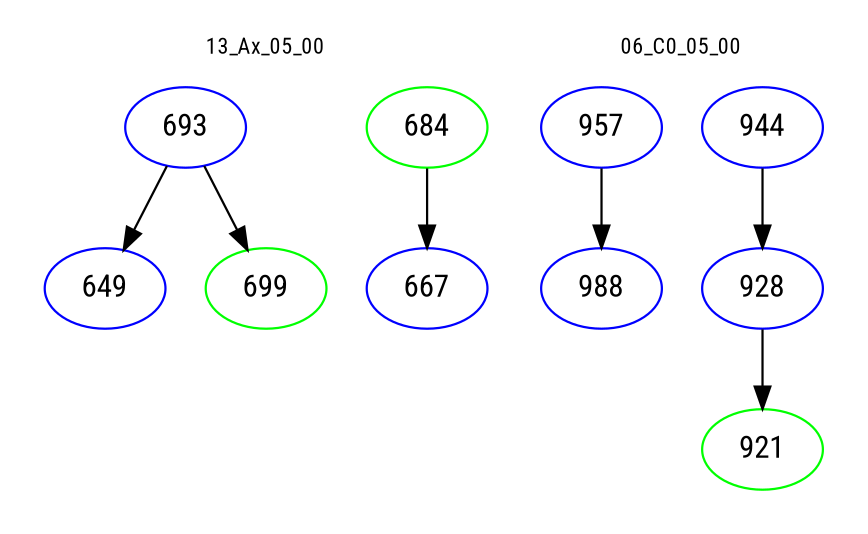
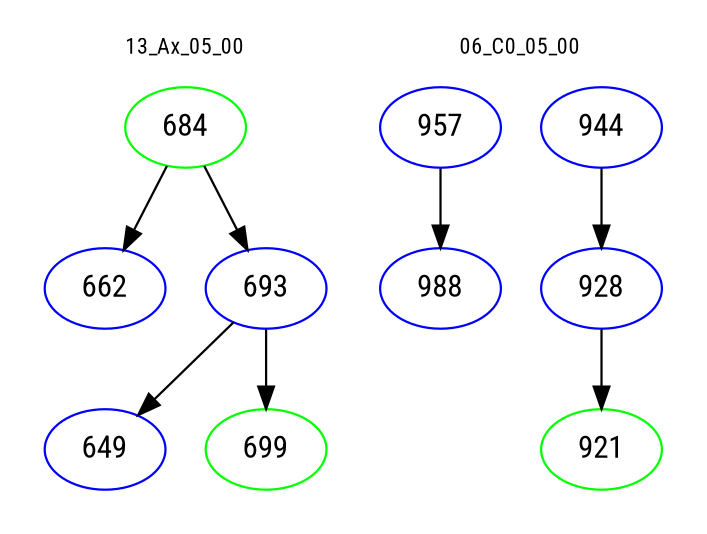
edge "684" -> "693": added
node "667": label "667" -> "662"
